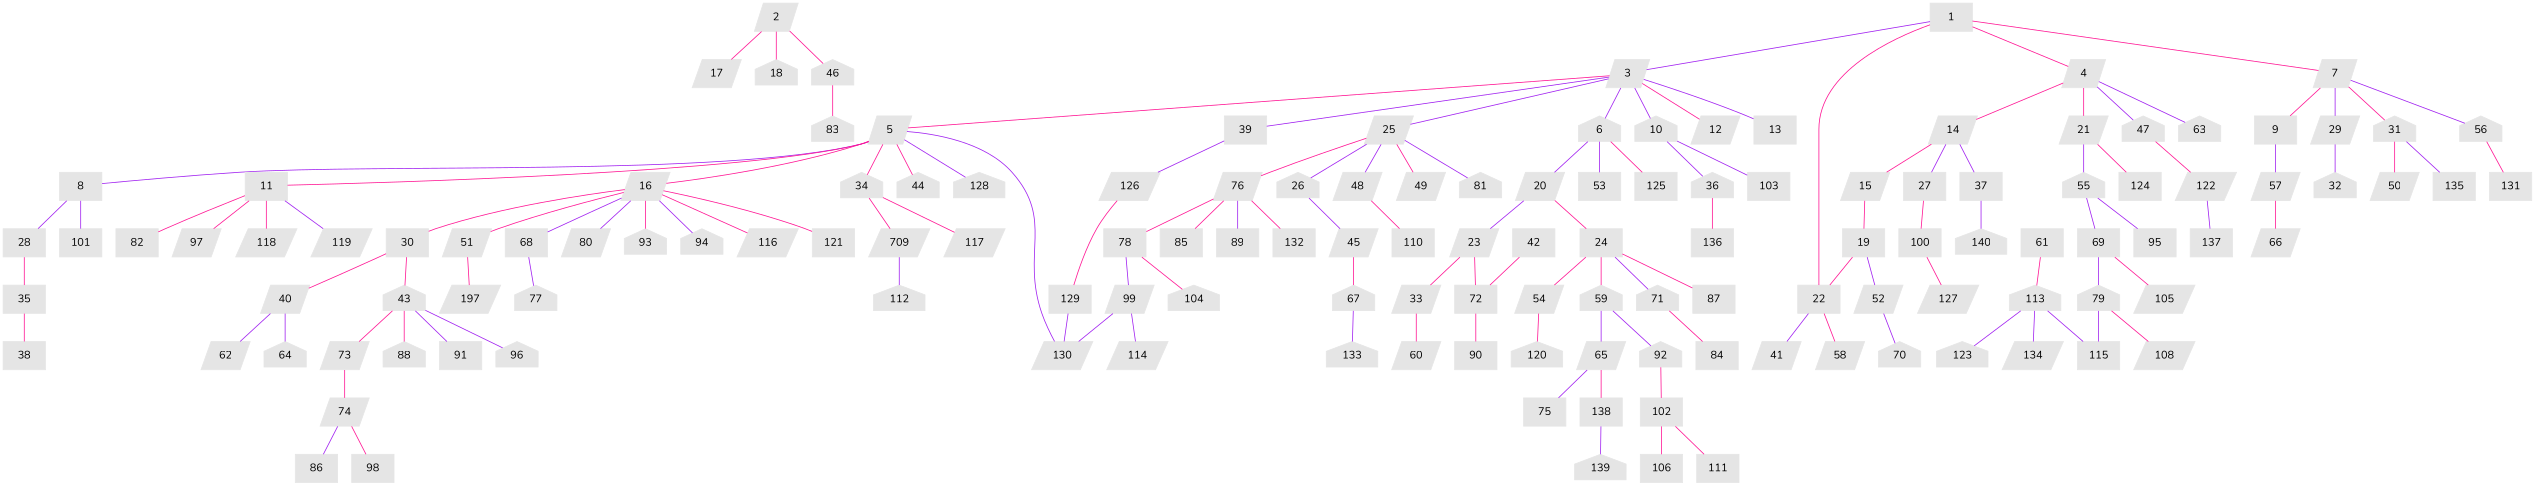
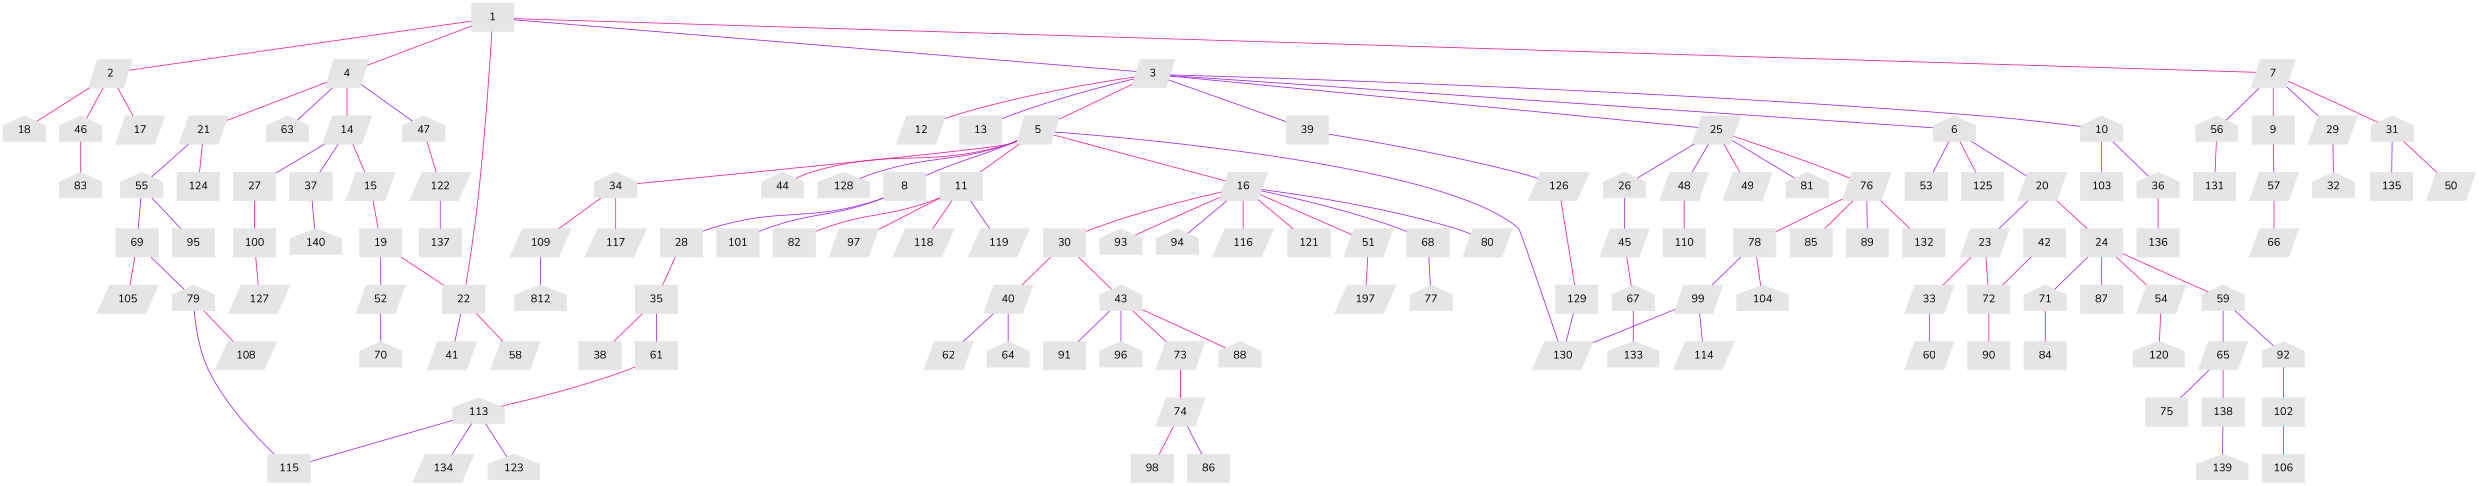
edge "1" -- "2": added
node "709": label "709" -> "109"
node "112": label "112" -> "812"
edge "35" -- "61": added
node "111": removed
